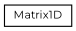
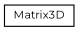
node "Matrix1D": label "Matrix1D" -> "Matrix3D"
